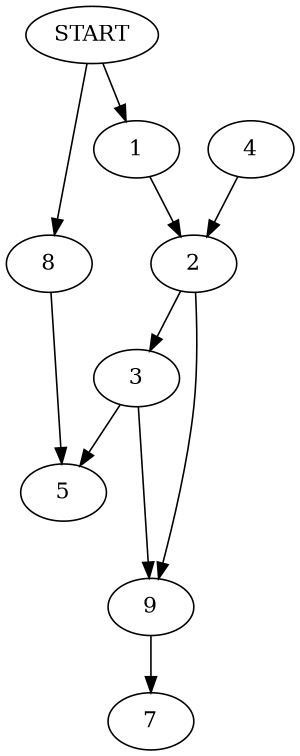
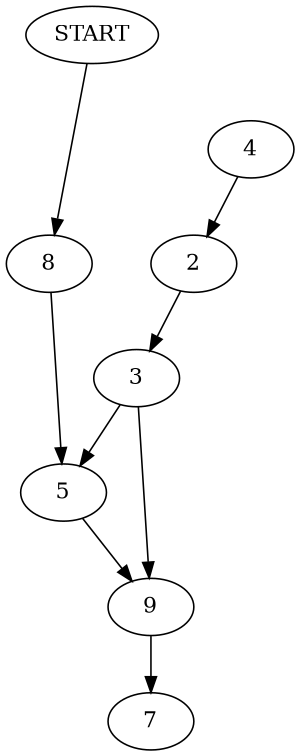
node "1": removed
edge "2" -> "9": now "5" -> "9"
